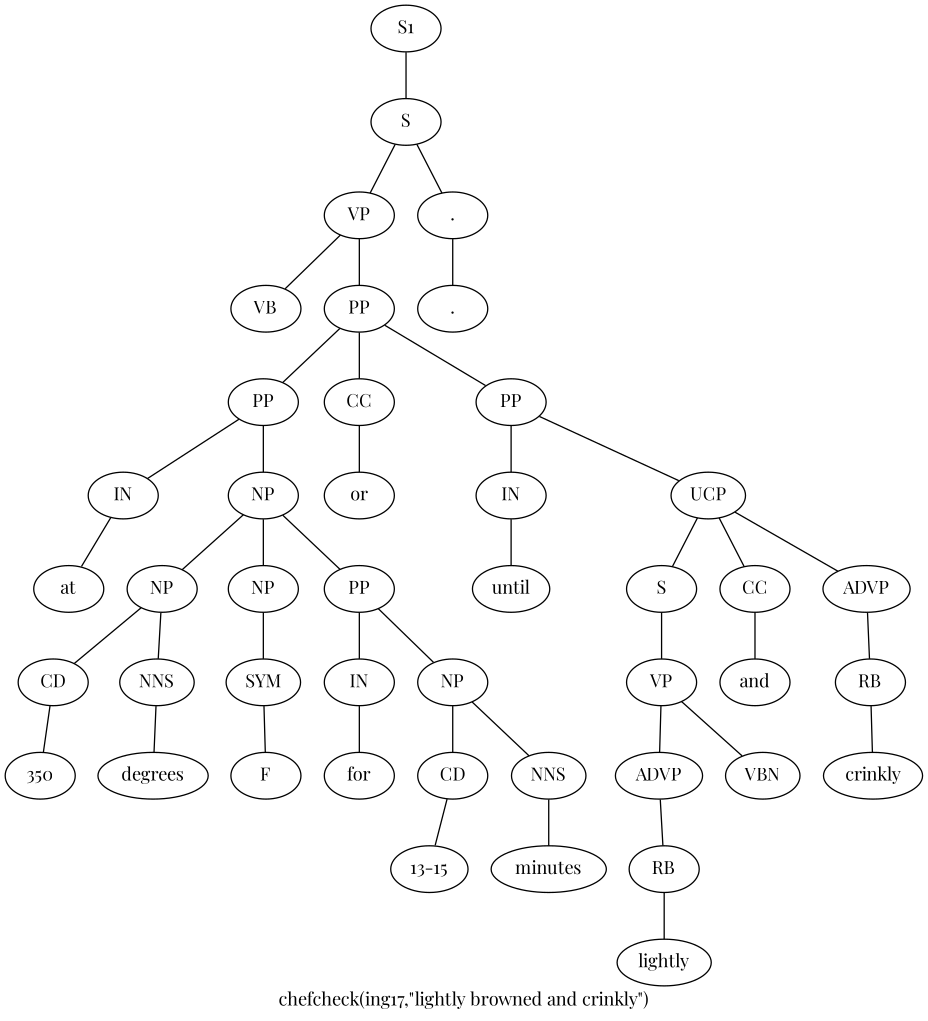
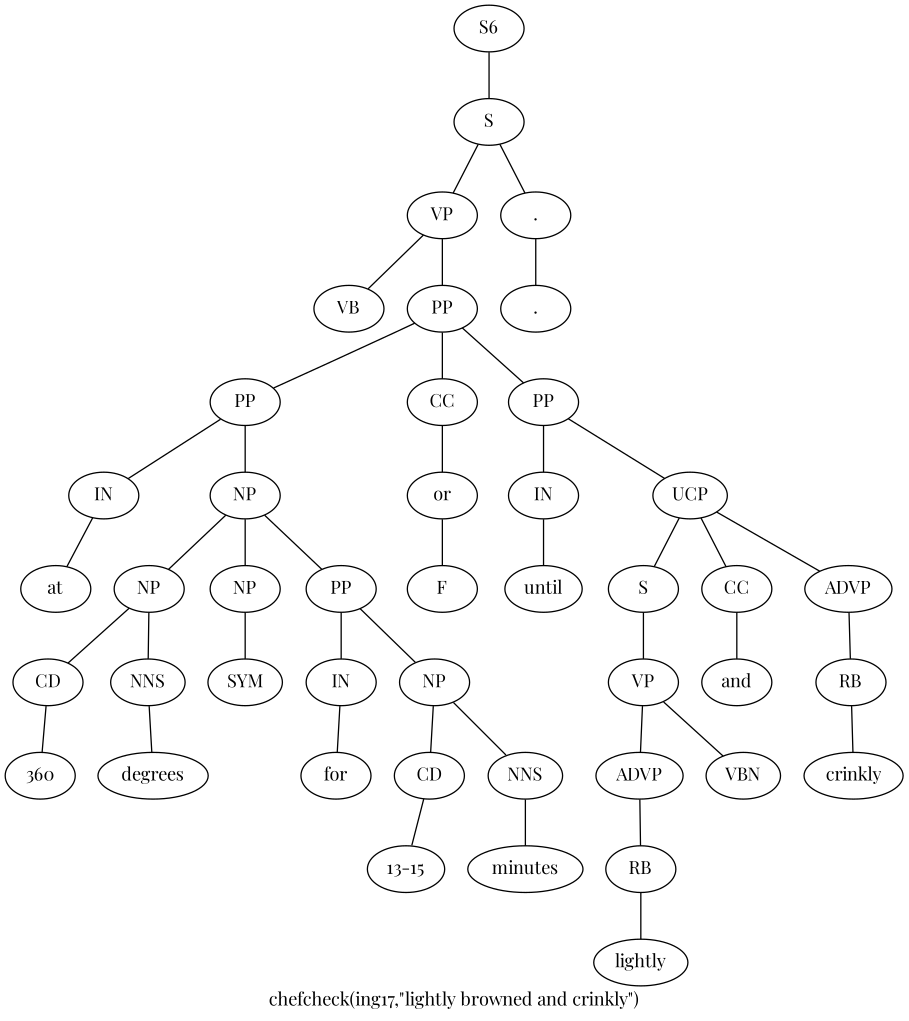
node "S1": label "S1" -> "S6"
edge "SYM" -- "F": now "or" -- "F"
node "350": label "350" -> "360"
